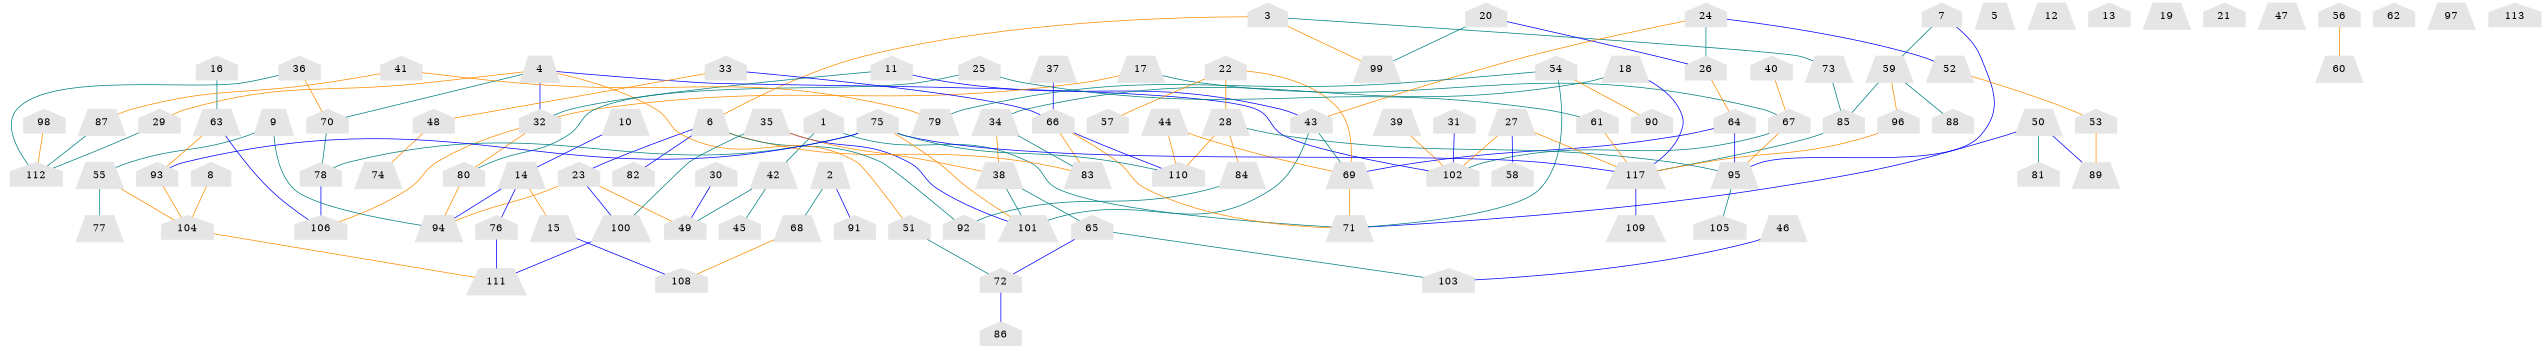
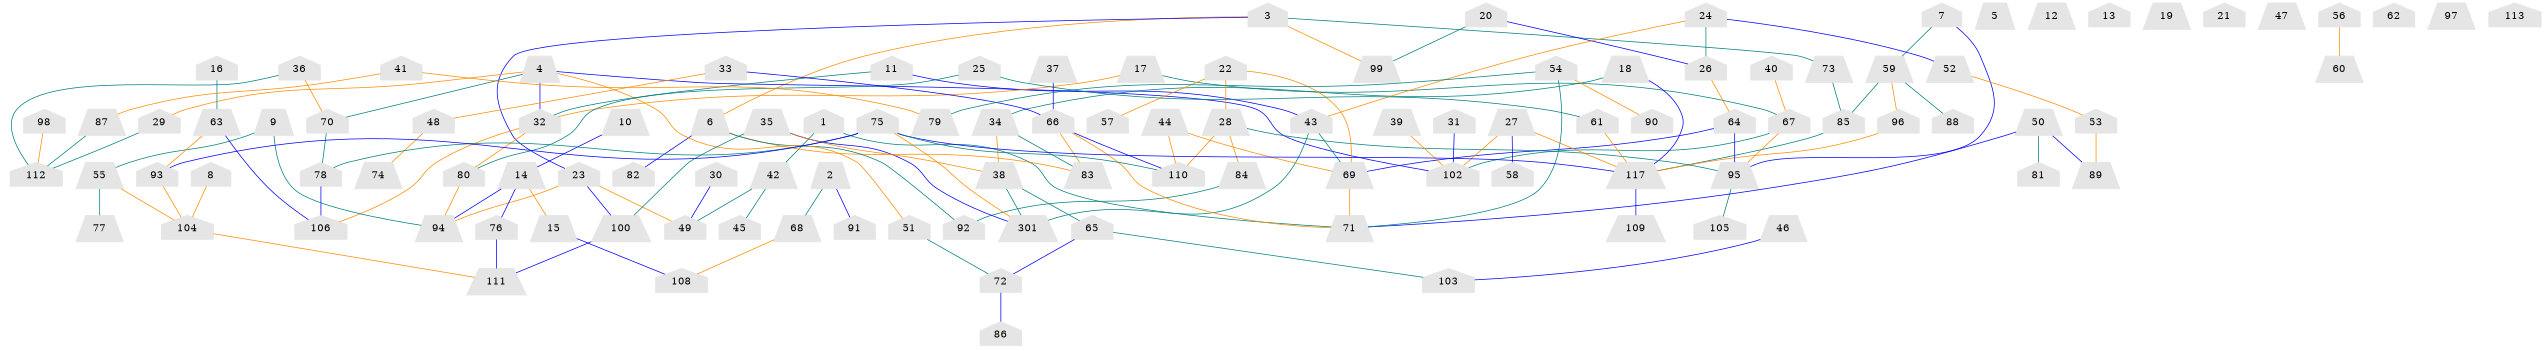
edge "6" -- "23": now "3" -- "23"
node "101": label "101" -> "301"
